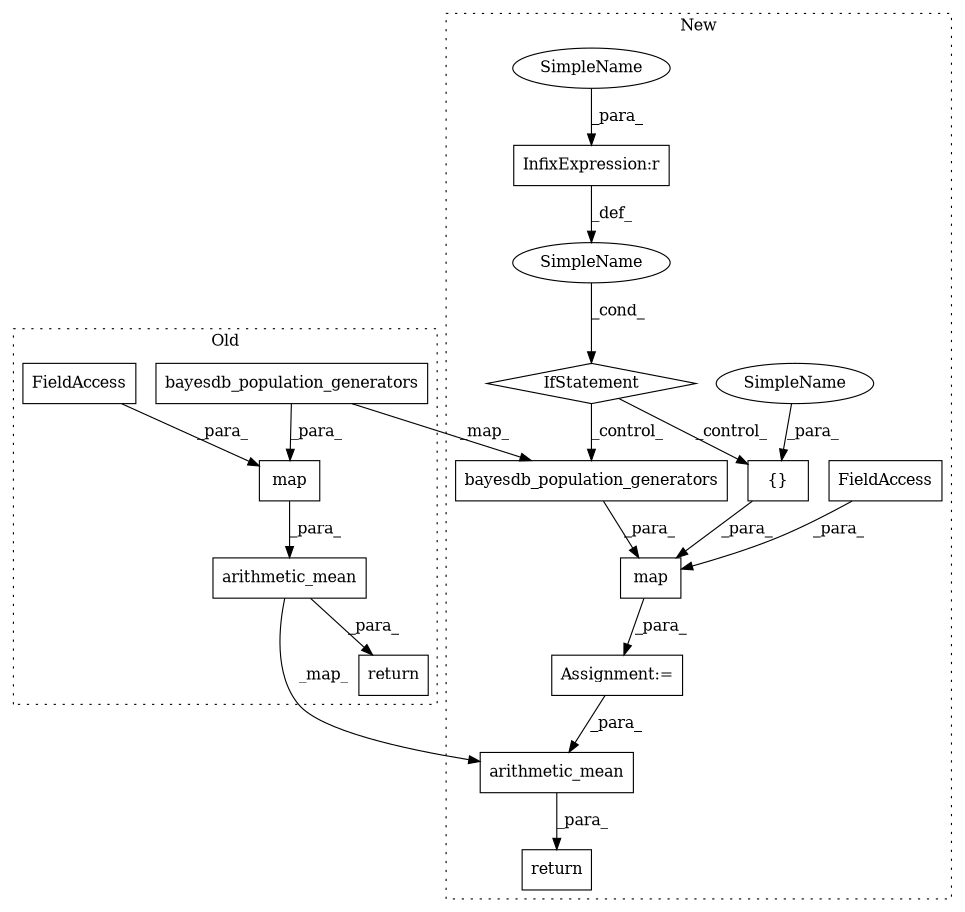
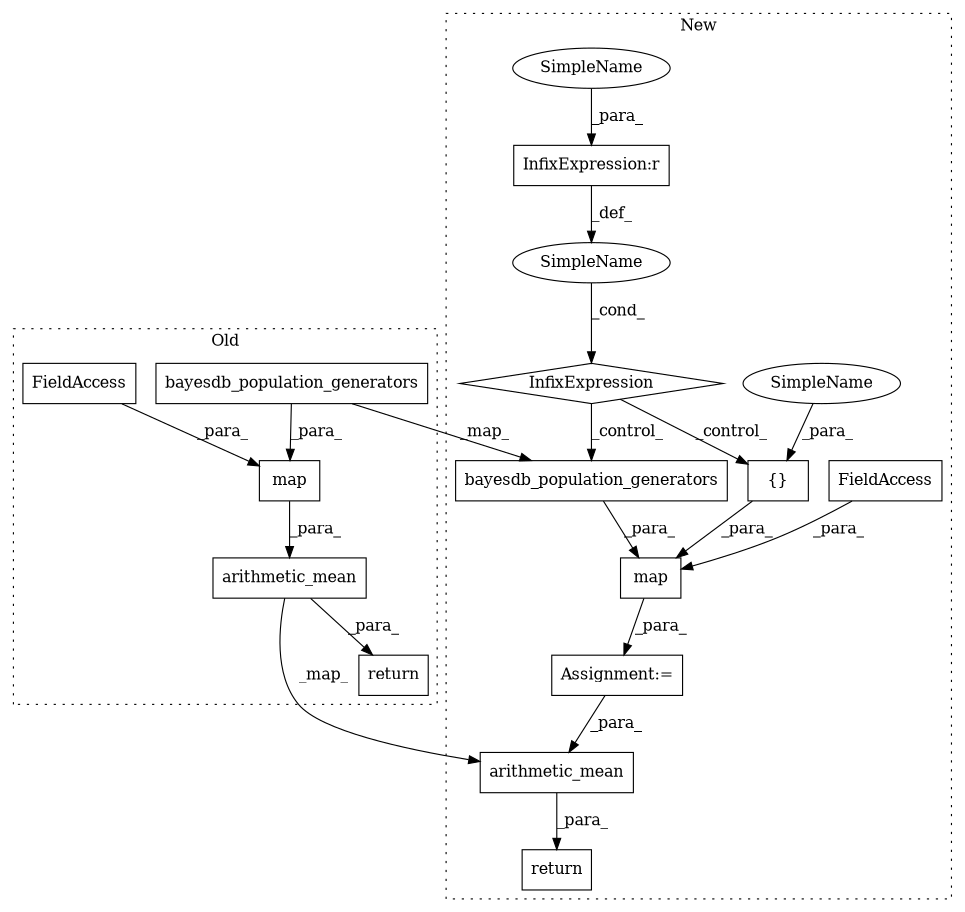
node "IfStatement": label "IfStatement" -> "InfixExpression"
